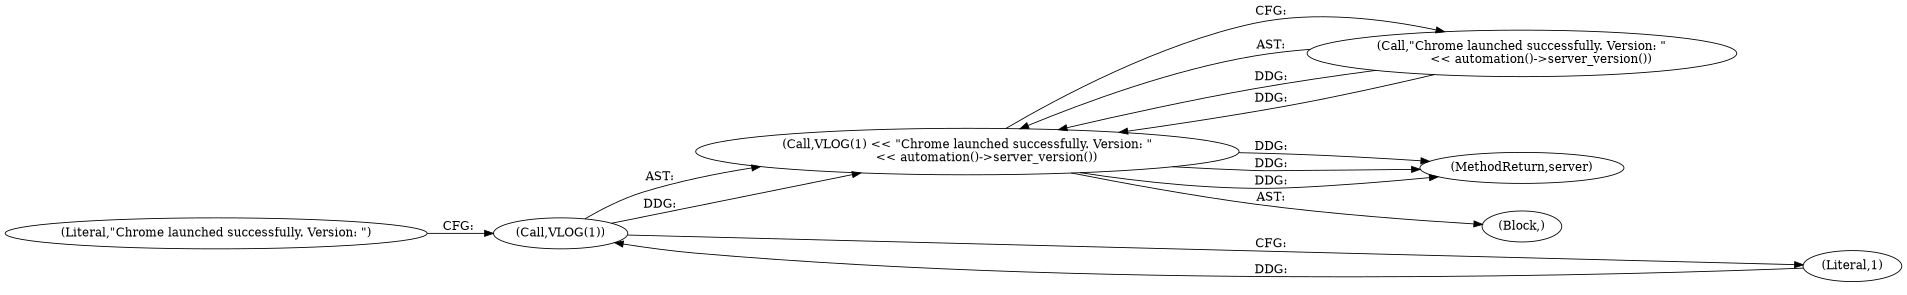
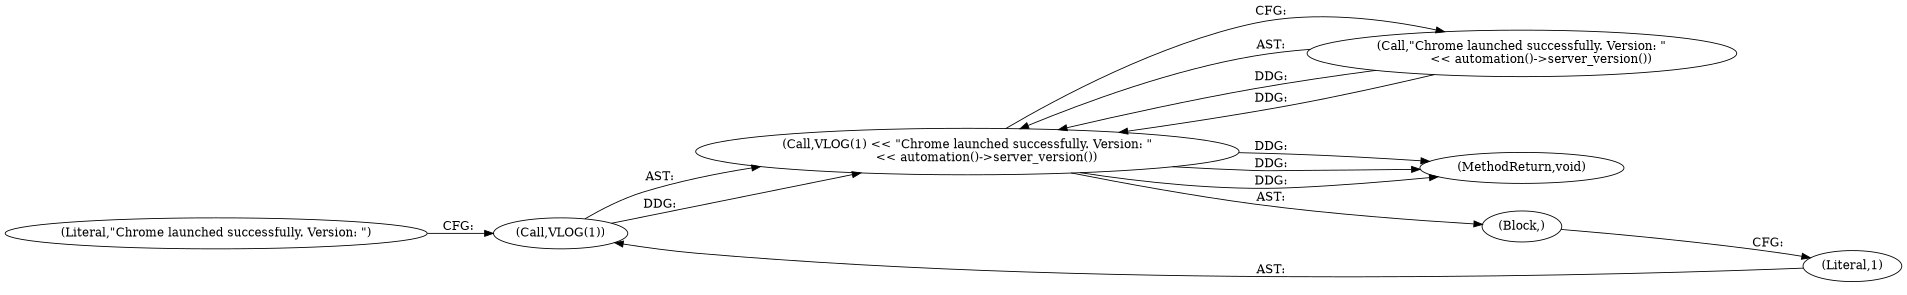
node "(MethodReturn,server)": label "(MethodReturn,server)" -> "(MethodReturn,void)"
edge "(Call,VLOG(1))" -> "(Literal,1)": now "(Block,)" -> "(Literal,1)"
edge "(Literal,1)" -> "(Call,VLOG(1))": label "DDG: " -> "AST: "
